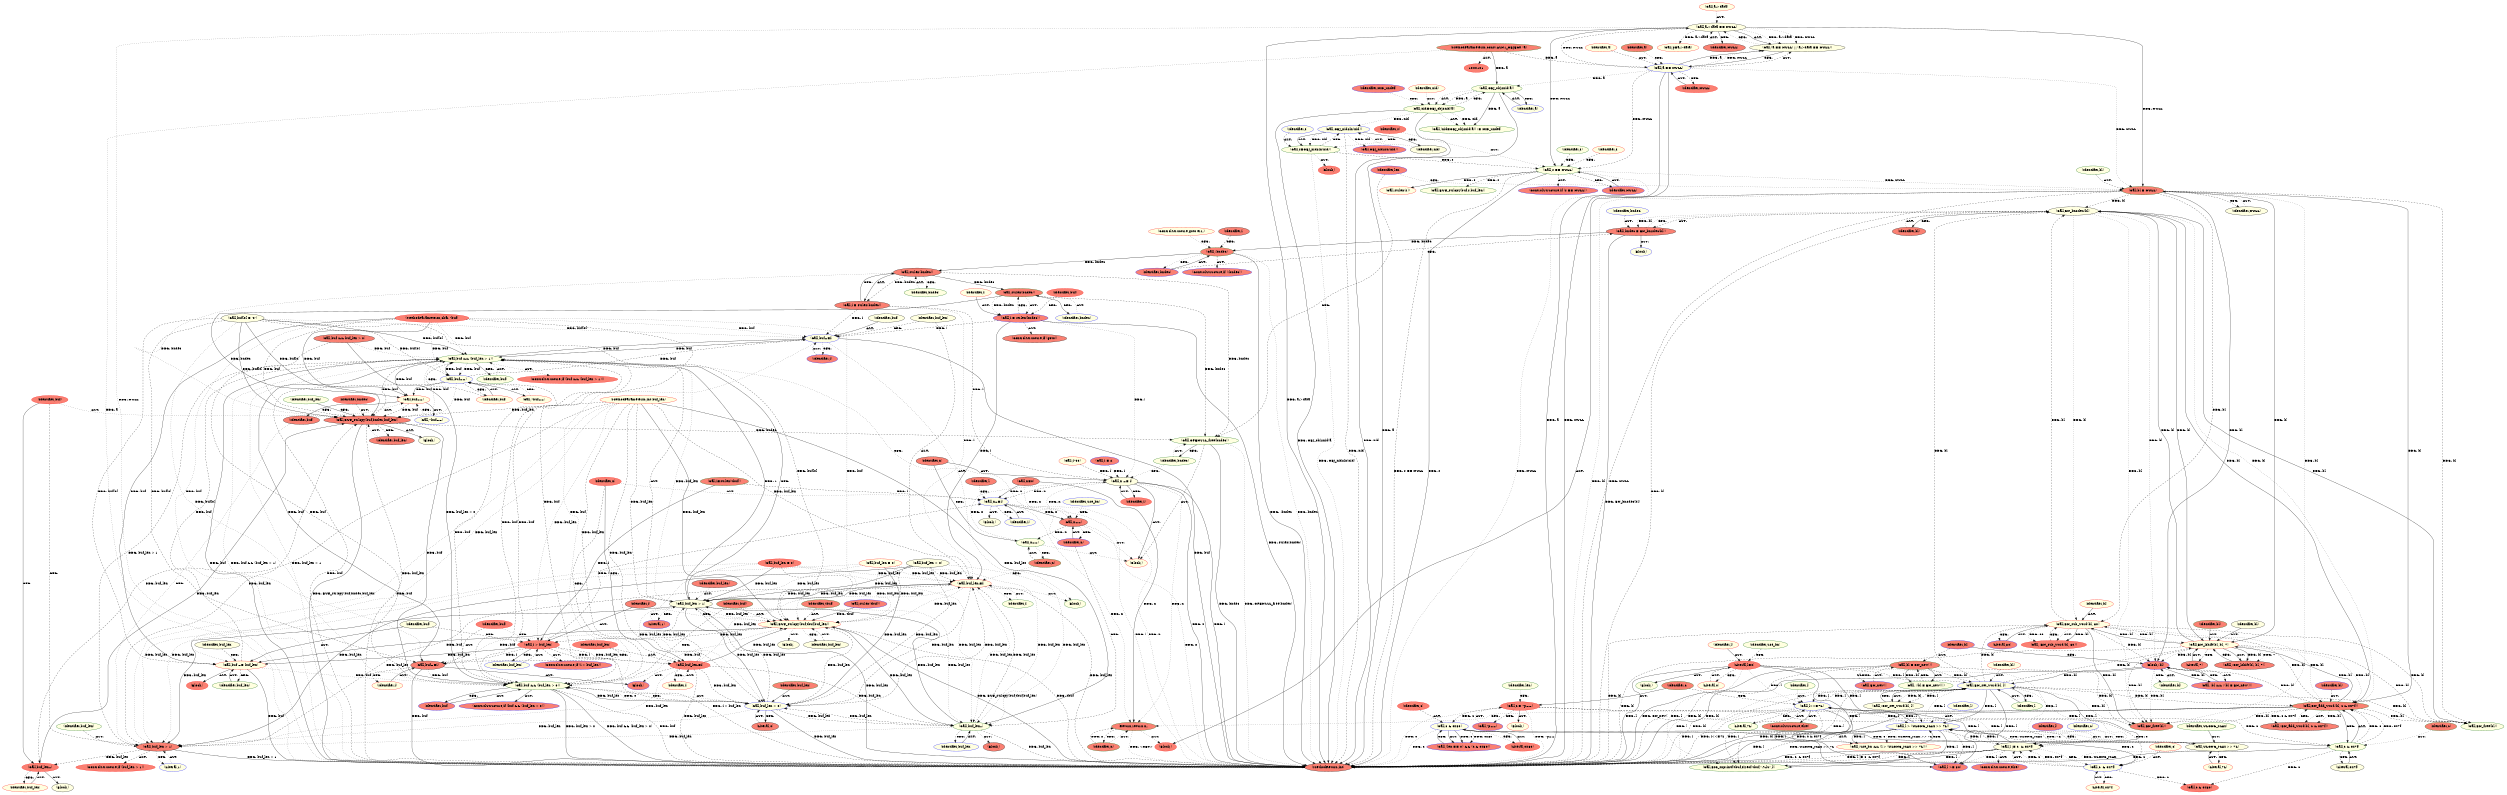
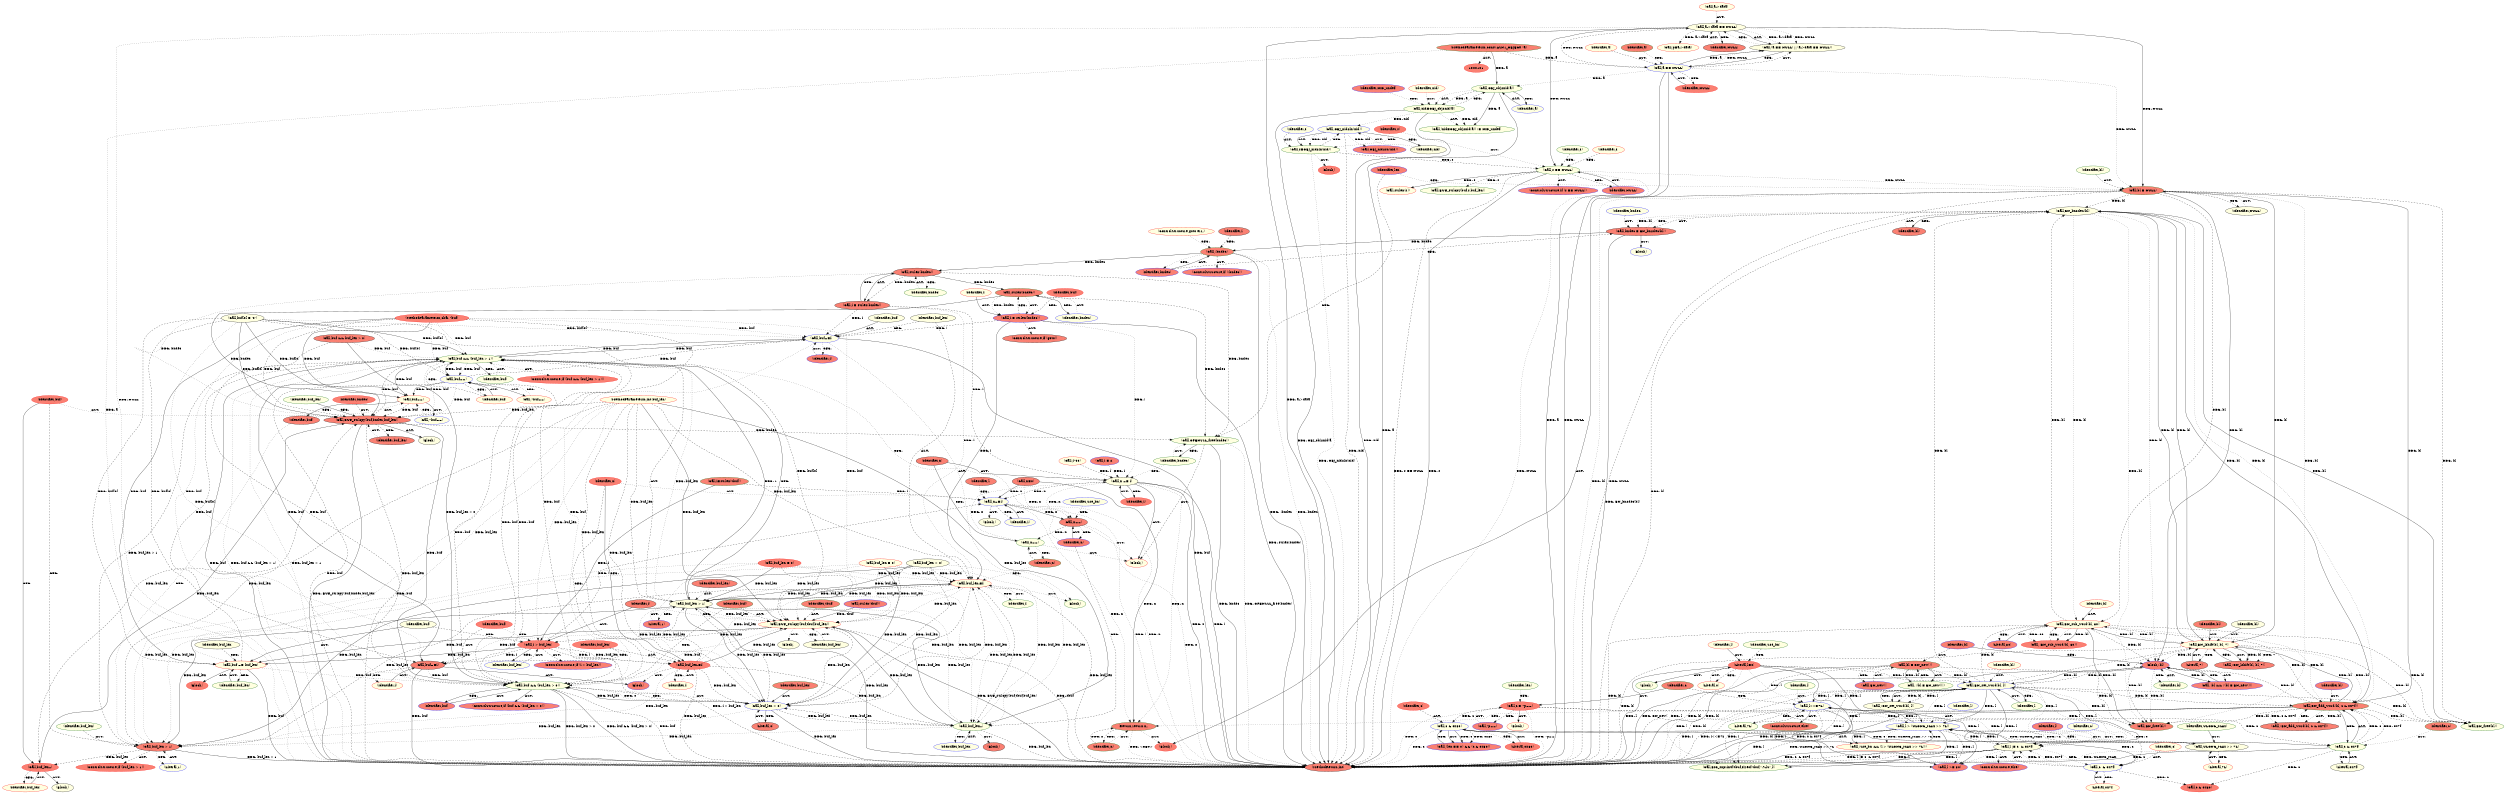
edge "(Call,a == NULL)" -> "(Call,s == NULL)": removed, label "DDG: NULL"
edge "(Call,bl = BN_new())" -> "(Call,BN_new())": label "ULONG: " -> "CFG: "
edge "(Call,BN_set_word(bl, l))" -> "(Block,!bl)": added, label "DDG: bl"
